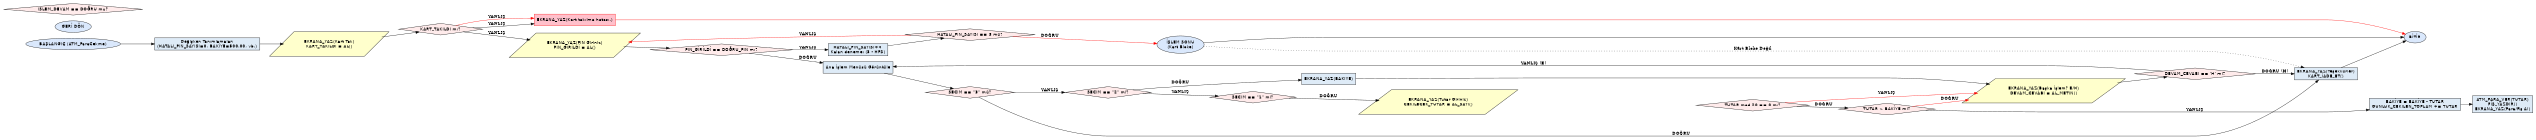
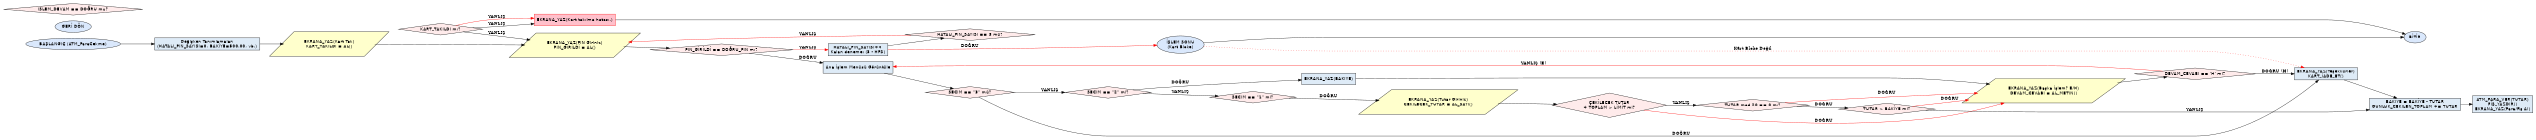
edge "EKRANA_YAZ(Kart takılma hatası.)" -> "BİTİR": color red -> black
edge "EKRANA_YAZ(Kart Tak) KART_TAKILDI = AL()" -> "KART_TAKILDI mı?": now "EKRANA_YAZ(Kart Tak) KART_TAKILDI = AL()" -> "EKRANA_YAZ(PIN Giriniz) PIN_GİRİLDİ = AL()"
edge "HATALI_PIN_SAYISI == 3 mü?" -> "İŞLEM SONU (Kart Bloke)": now "HATALI_PIN_SAYISI++ Kalan deneme: (3 - HPS)" -> "İŞLEM SONU (Kart Bloke)"
edge "PIN_GİRİLDİ == DOĞRU_PIN mı?" -> "HATALI_PIN_SAYISI++ Kalan deneme: (3 - HPS)": color black -> red
edge "İŞLEM SONU (Kart Bloke)" -> "EKRANA_YAZ(Teşekkürler) KART_İADE_ET()": color black -> red
edge "EKRANA_YAZ(Teşekkürler) KART_İADE_ET()" -> "BİTİR": now "EKRANA_YAZ(Teşekkürler) KART_İADE_ET()" -> "BAKİYE = BAKİYE - TUTAR GUNLUK_CEKILEN_TOPLAM += TUTAR"
edge "DEVAM_CEVABI == 'H' mi?" -> "Ana İşlem Menüsü Görüntüle": color black -> red
edge "TUTAR mod 20 == 0 mı?" -> "EKRANA_YAZ(Başka İşlem? E/H) DEVAM_CEVABI = AL_METIN()": label "YANLIŞ" -> "DOĞRU"
node "ÇEKİLECEK TUTAR + TOPLAM > LİMİT mi?": added
